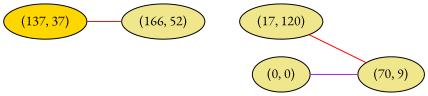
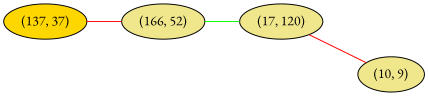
edge "(166, 52)" -- "(17, 120)": added
node "(0, 0)": removed
node "(70, 9)": label "(70, 9)" -> "(10, 9)"
